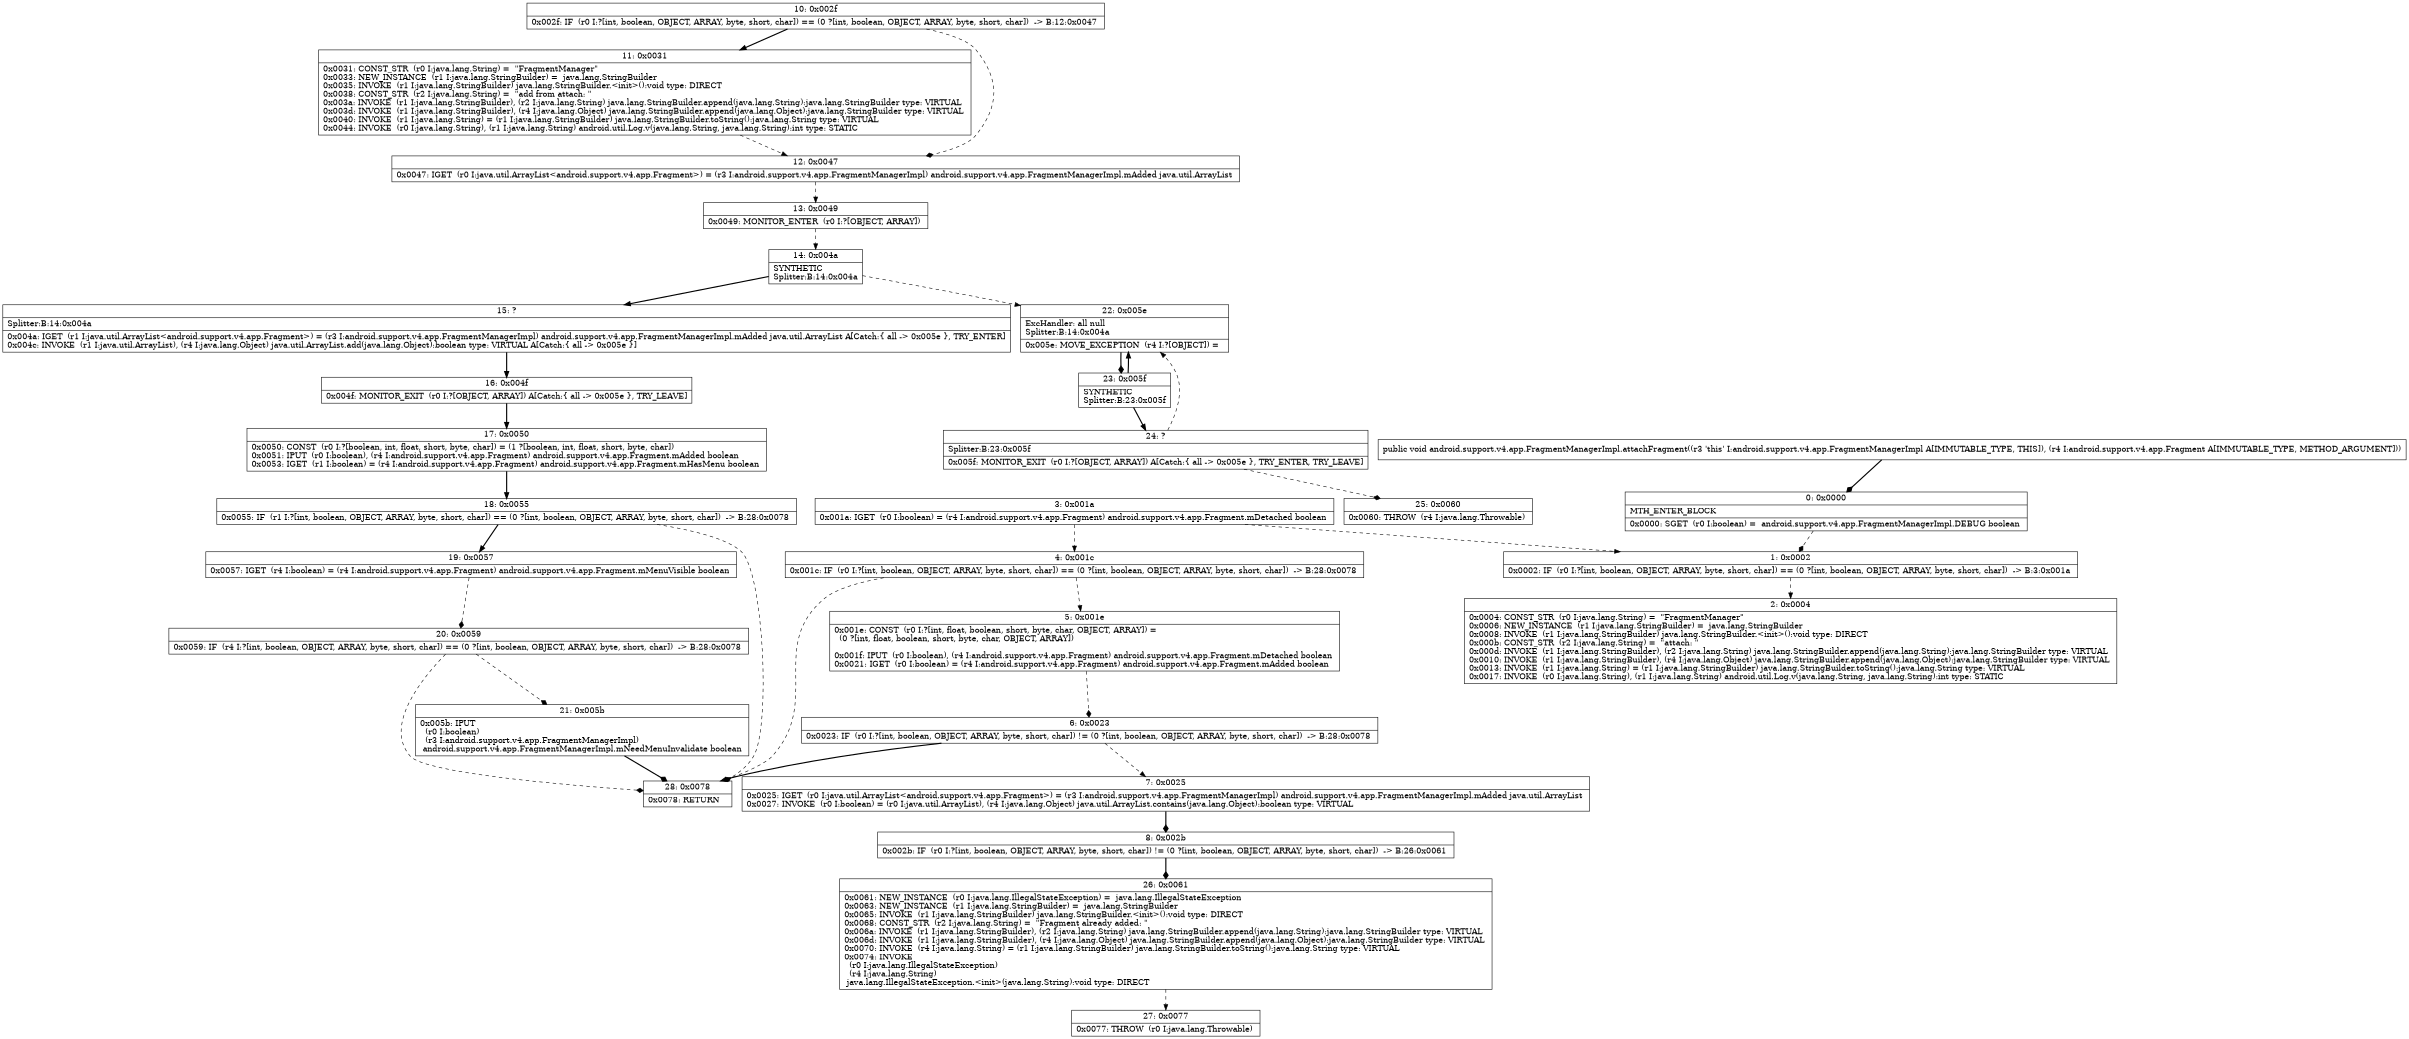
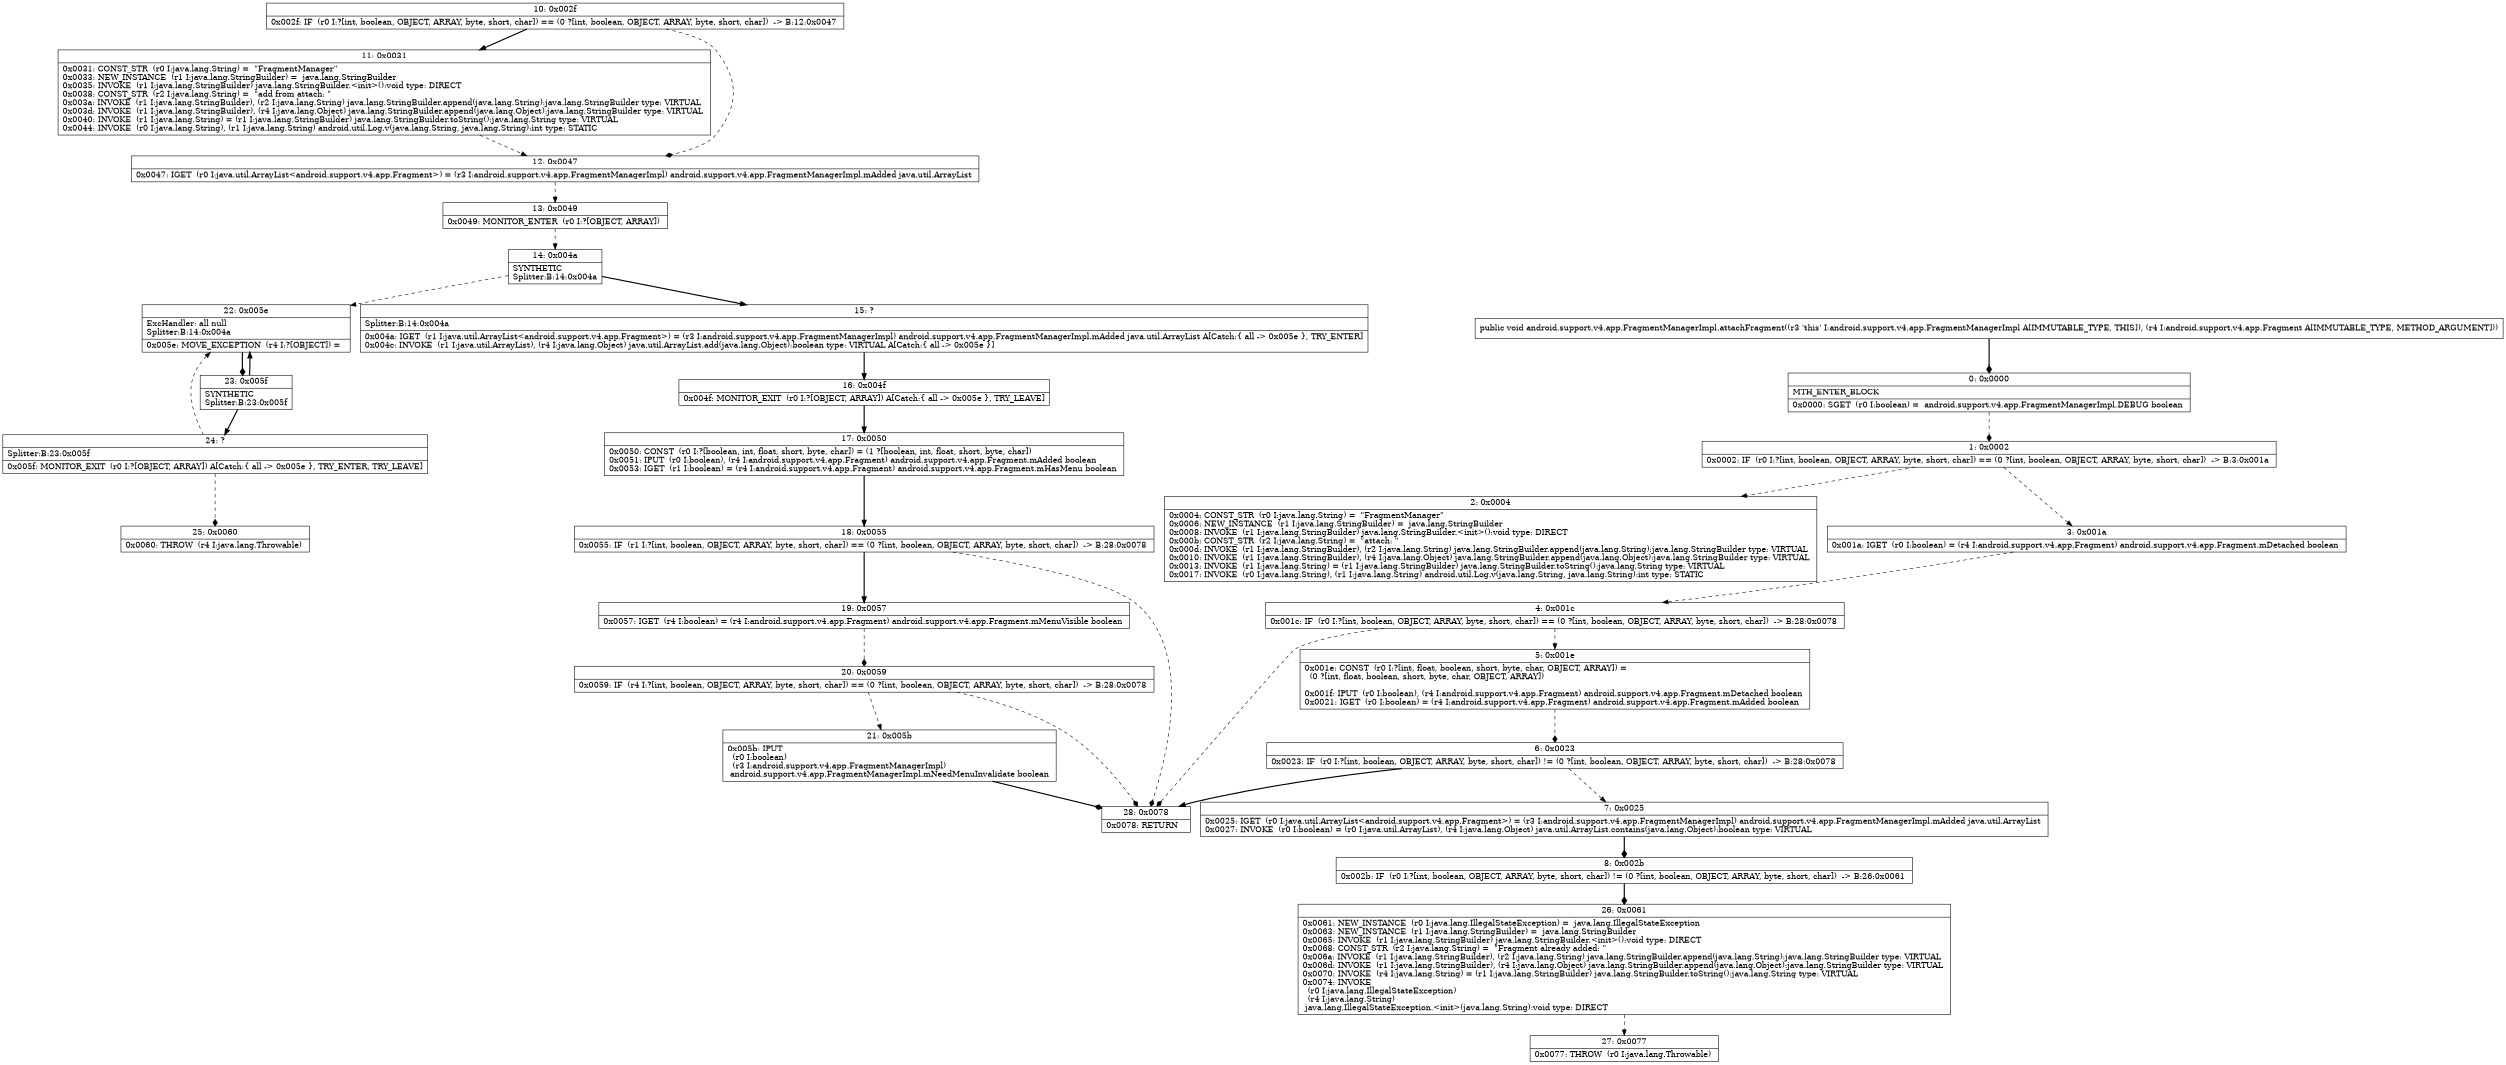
edge "3: 0x001a" -> "1: 0x0002": reversed
edge "20: 0x0059" -> "21: 0x005b": arrowhead diamond -> normal
